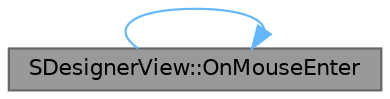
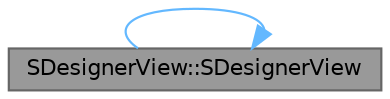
node "SDesignerView::OnMouseEnter": label "SDesignerView::OnMouseEnter" -> "SDesignerView::SDesignerView"
